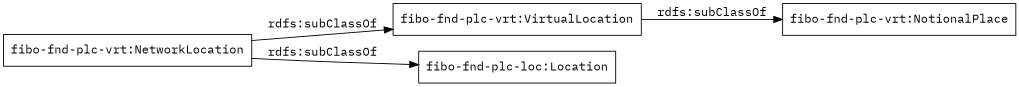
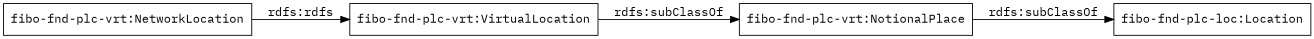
edge "fibo-fnd-plc-vrt:NetworkLocation" -> "fibo-fnd-plc-vrt:VirtualLocation": label "rdfs:subClassOf" -> "rdfs:rdfs"
edge "fibo-fnd-plc-vrt:NetworkLocation" -> "fibo-fnd-plc-loc:Location": now "fibo-fnd-plc-vrt:NotionalPlace" -> "fibo-fnd-plc-loc:Location"
